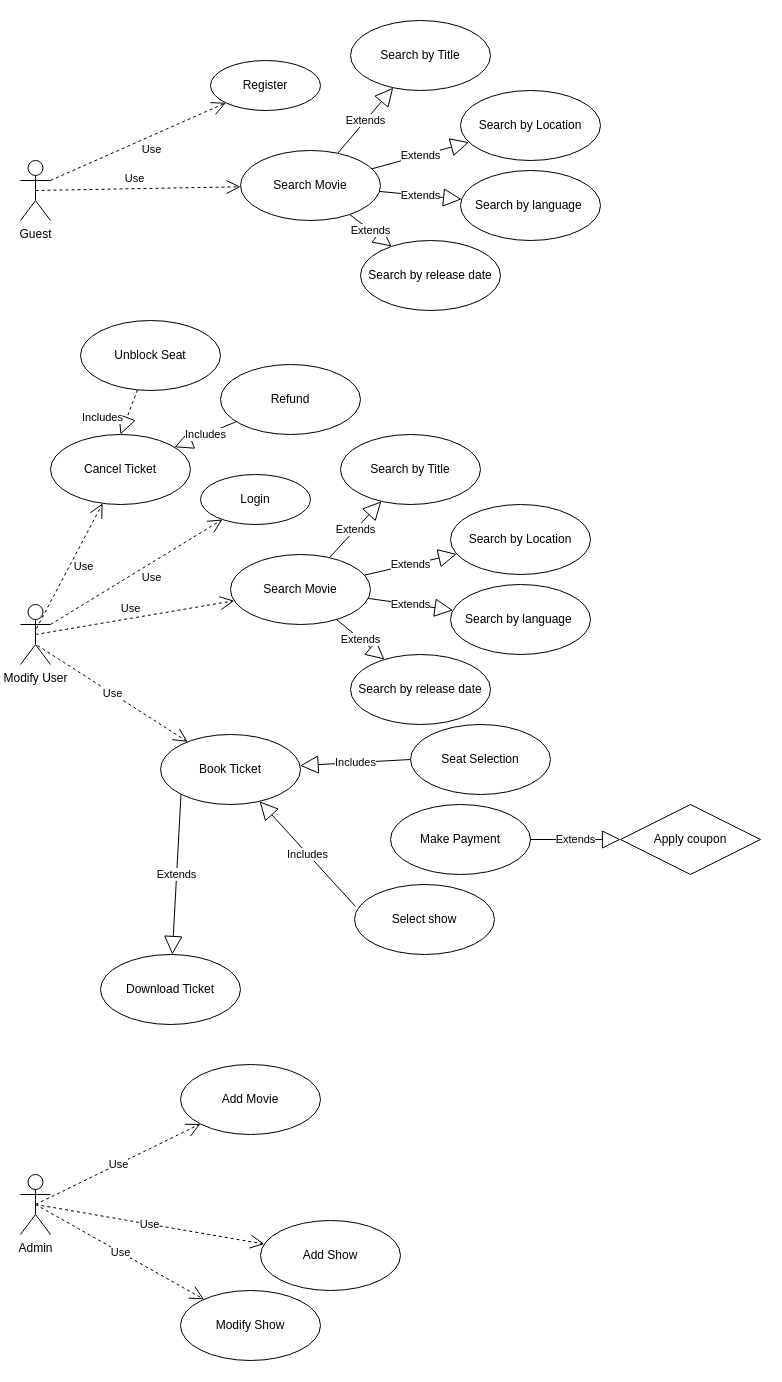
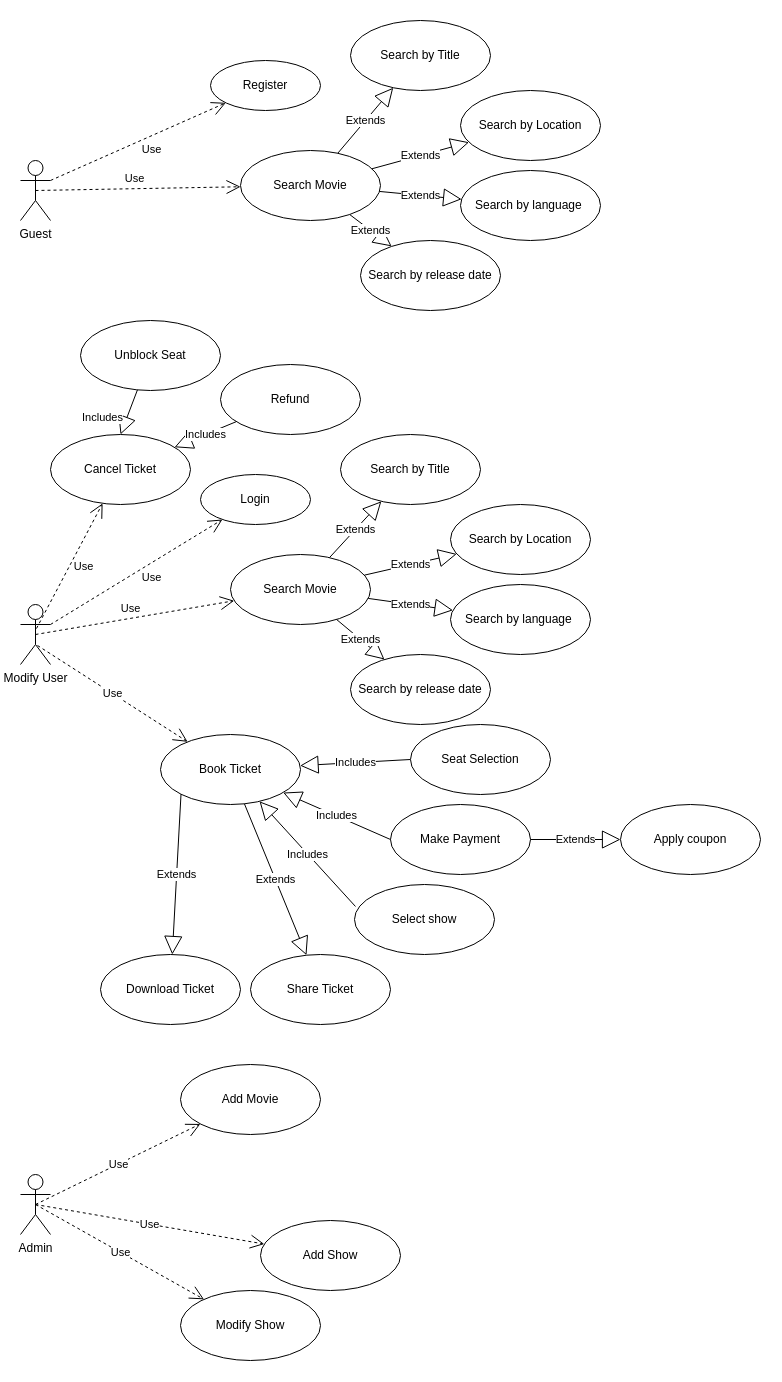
edge "Unblock Seat" -> "Cancel Ticket": style dashed -> solid
edge "Make Payment" -> "Book Ticket": added, label "Includes"
node "Apply coupon": shape diamond -> ellipse
edge "Book Ticket" -> "Share Ticket": added, label "Extends"
node "Share Ticket": added
